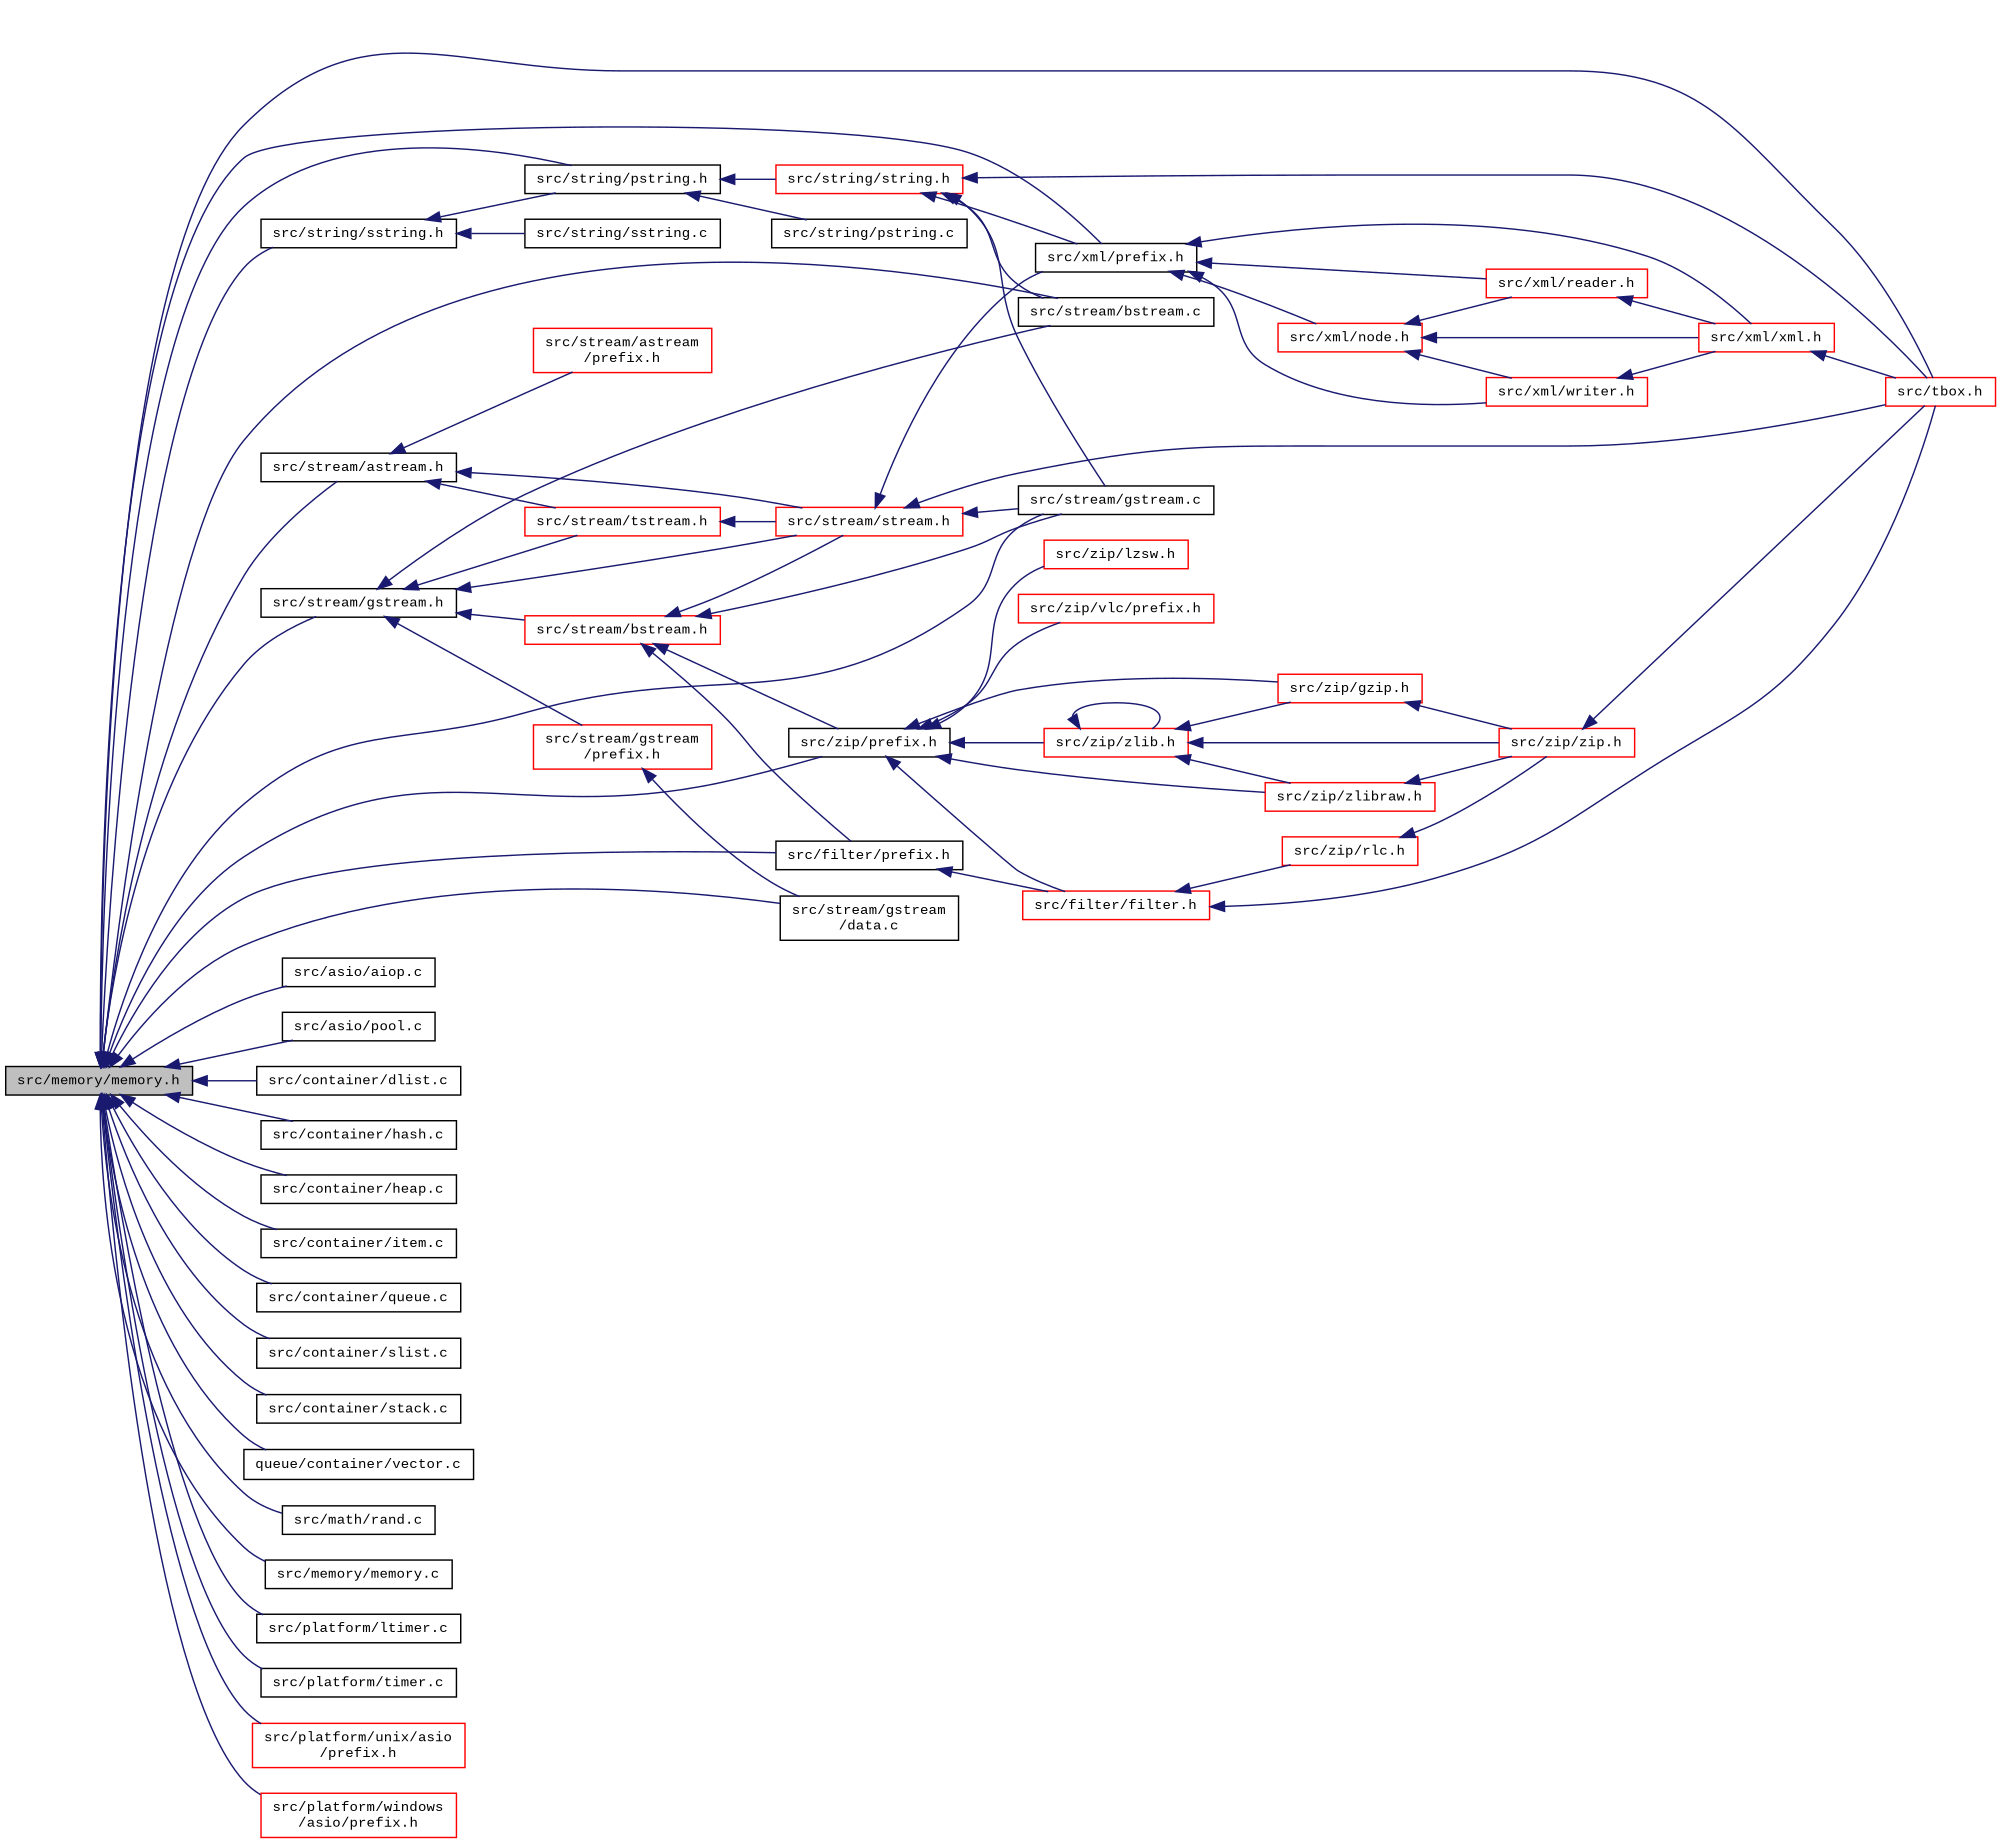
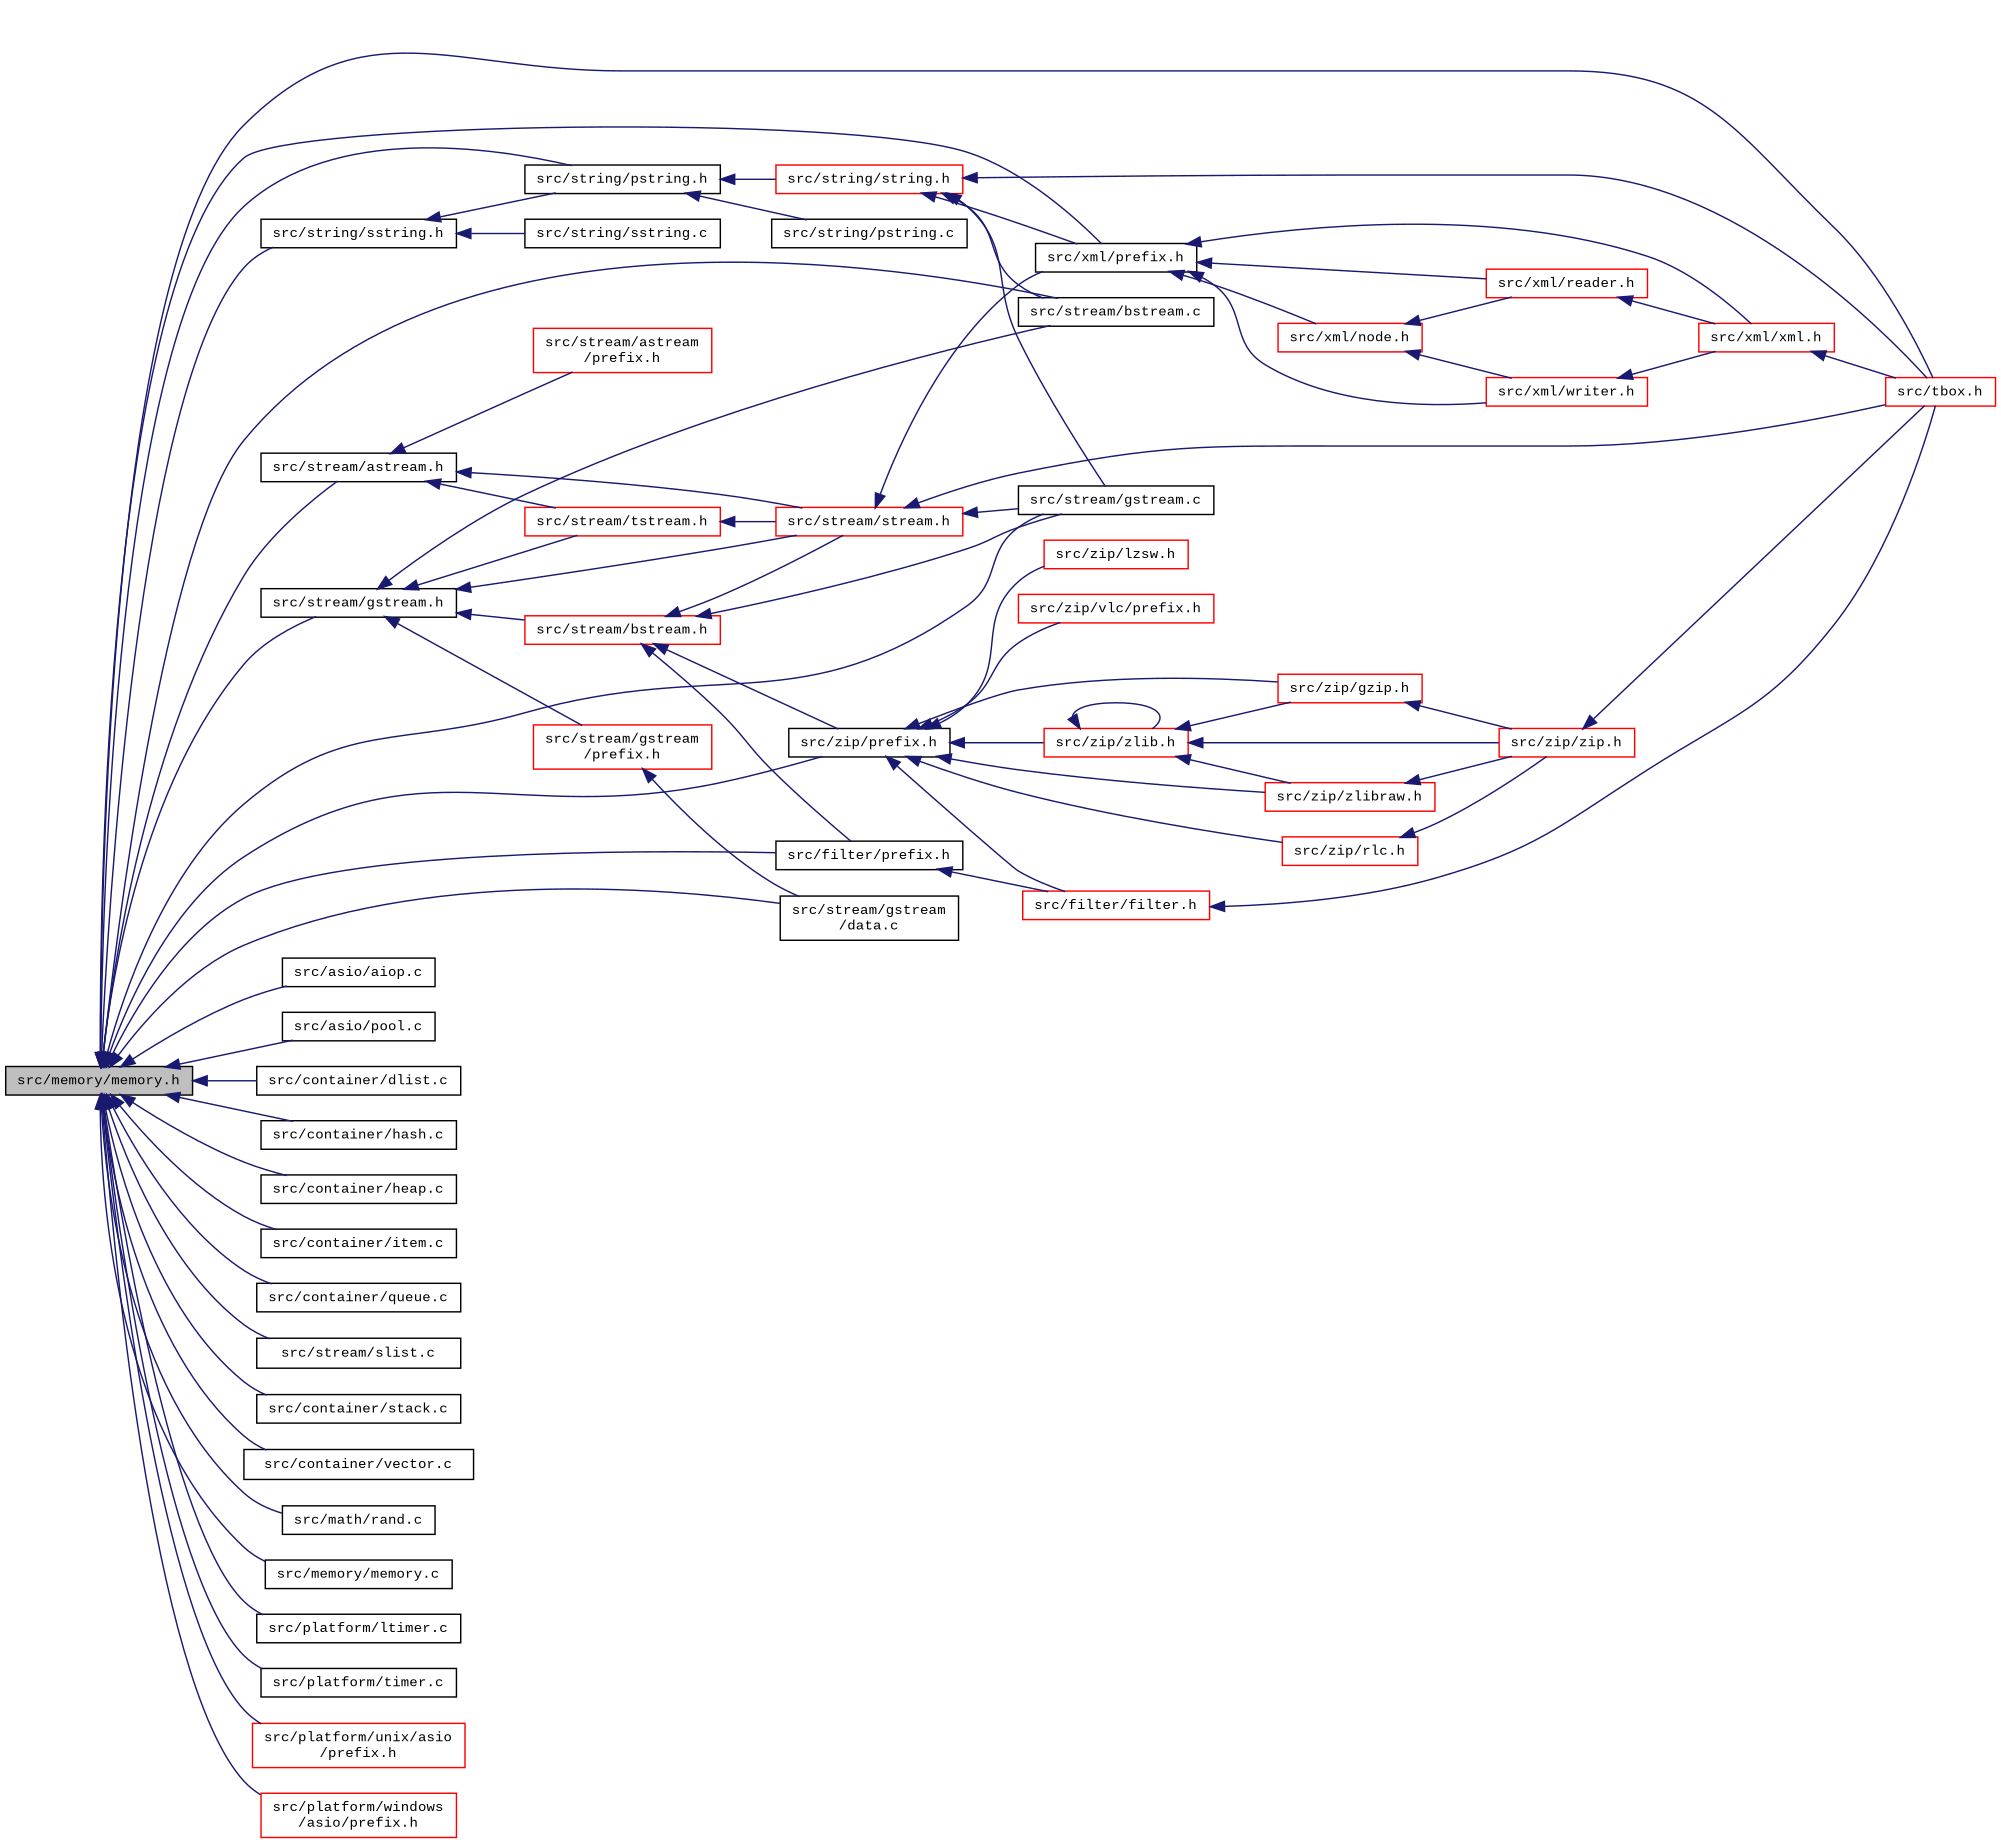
edge "src/xml/xml.h" -> "src/xml/node.h": removed
edge "src/zip/rlc.h" -> "src/filter/filter.h": now "src/zip/rlc.h" -> "src/zip/prefix.h"
node "src/container/slist.c": label "src/container/slist.c" -> "src/stream/slist.c"
node "queue/container/vector.c": label "queue/container/vector.c" -> "src/container/vector.c"
